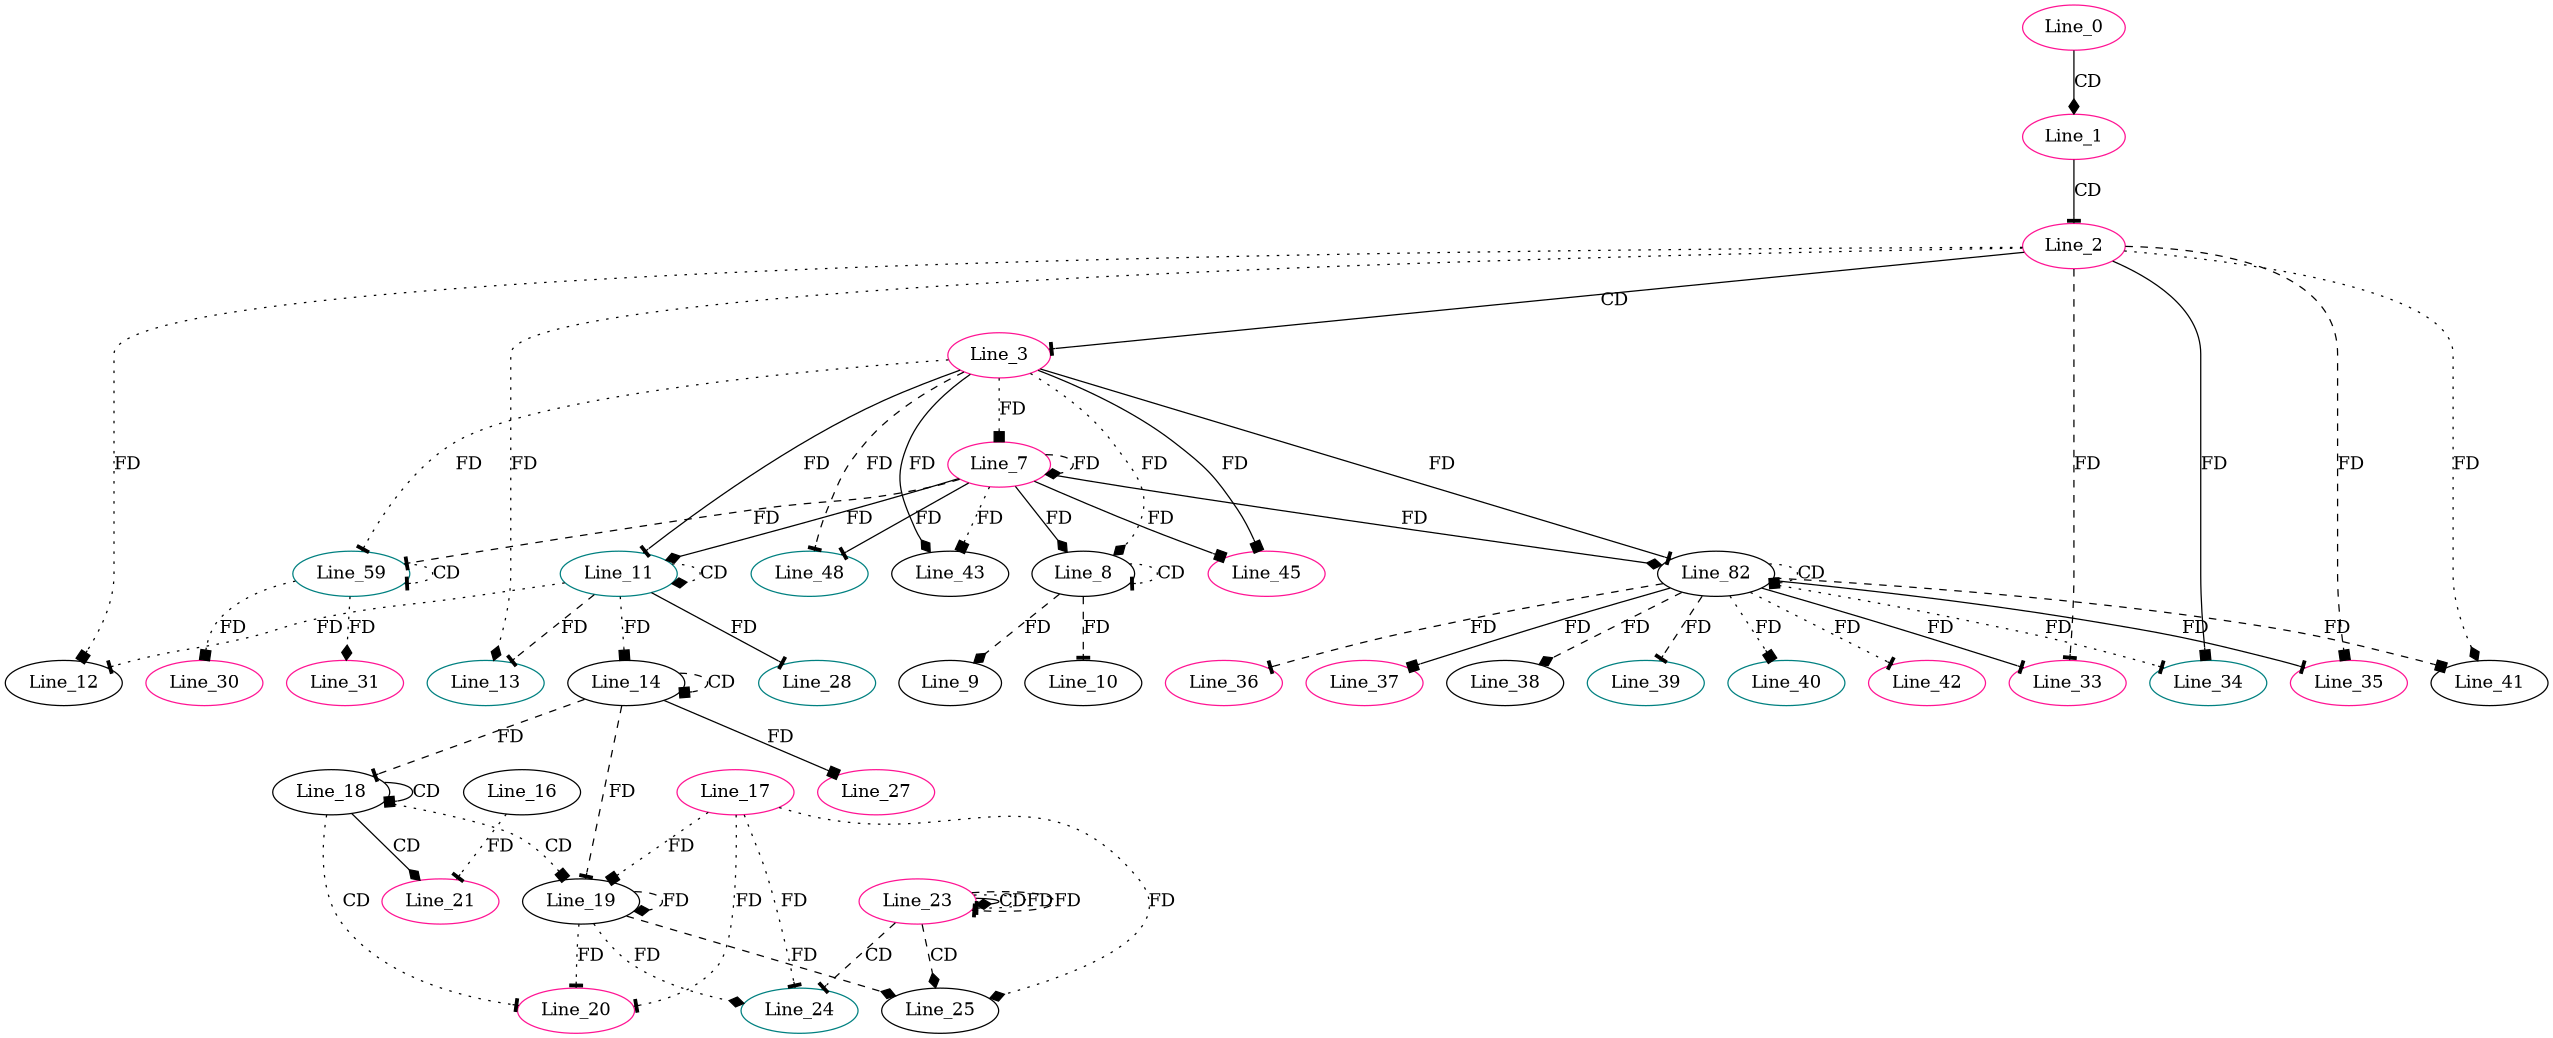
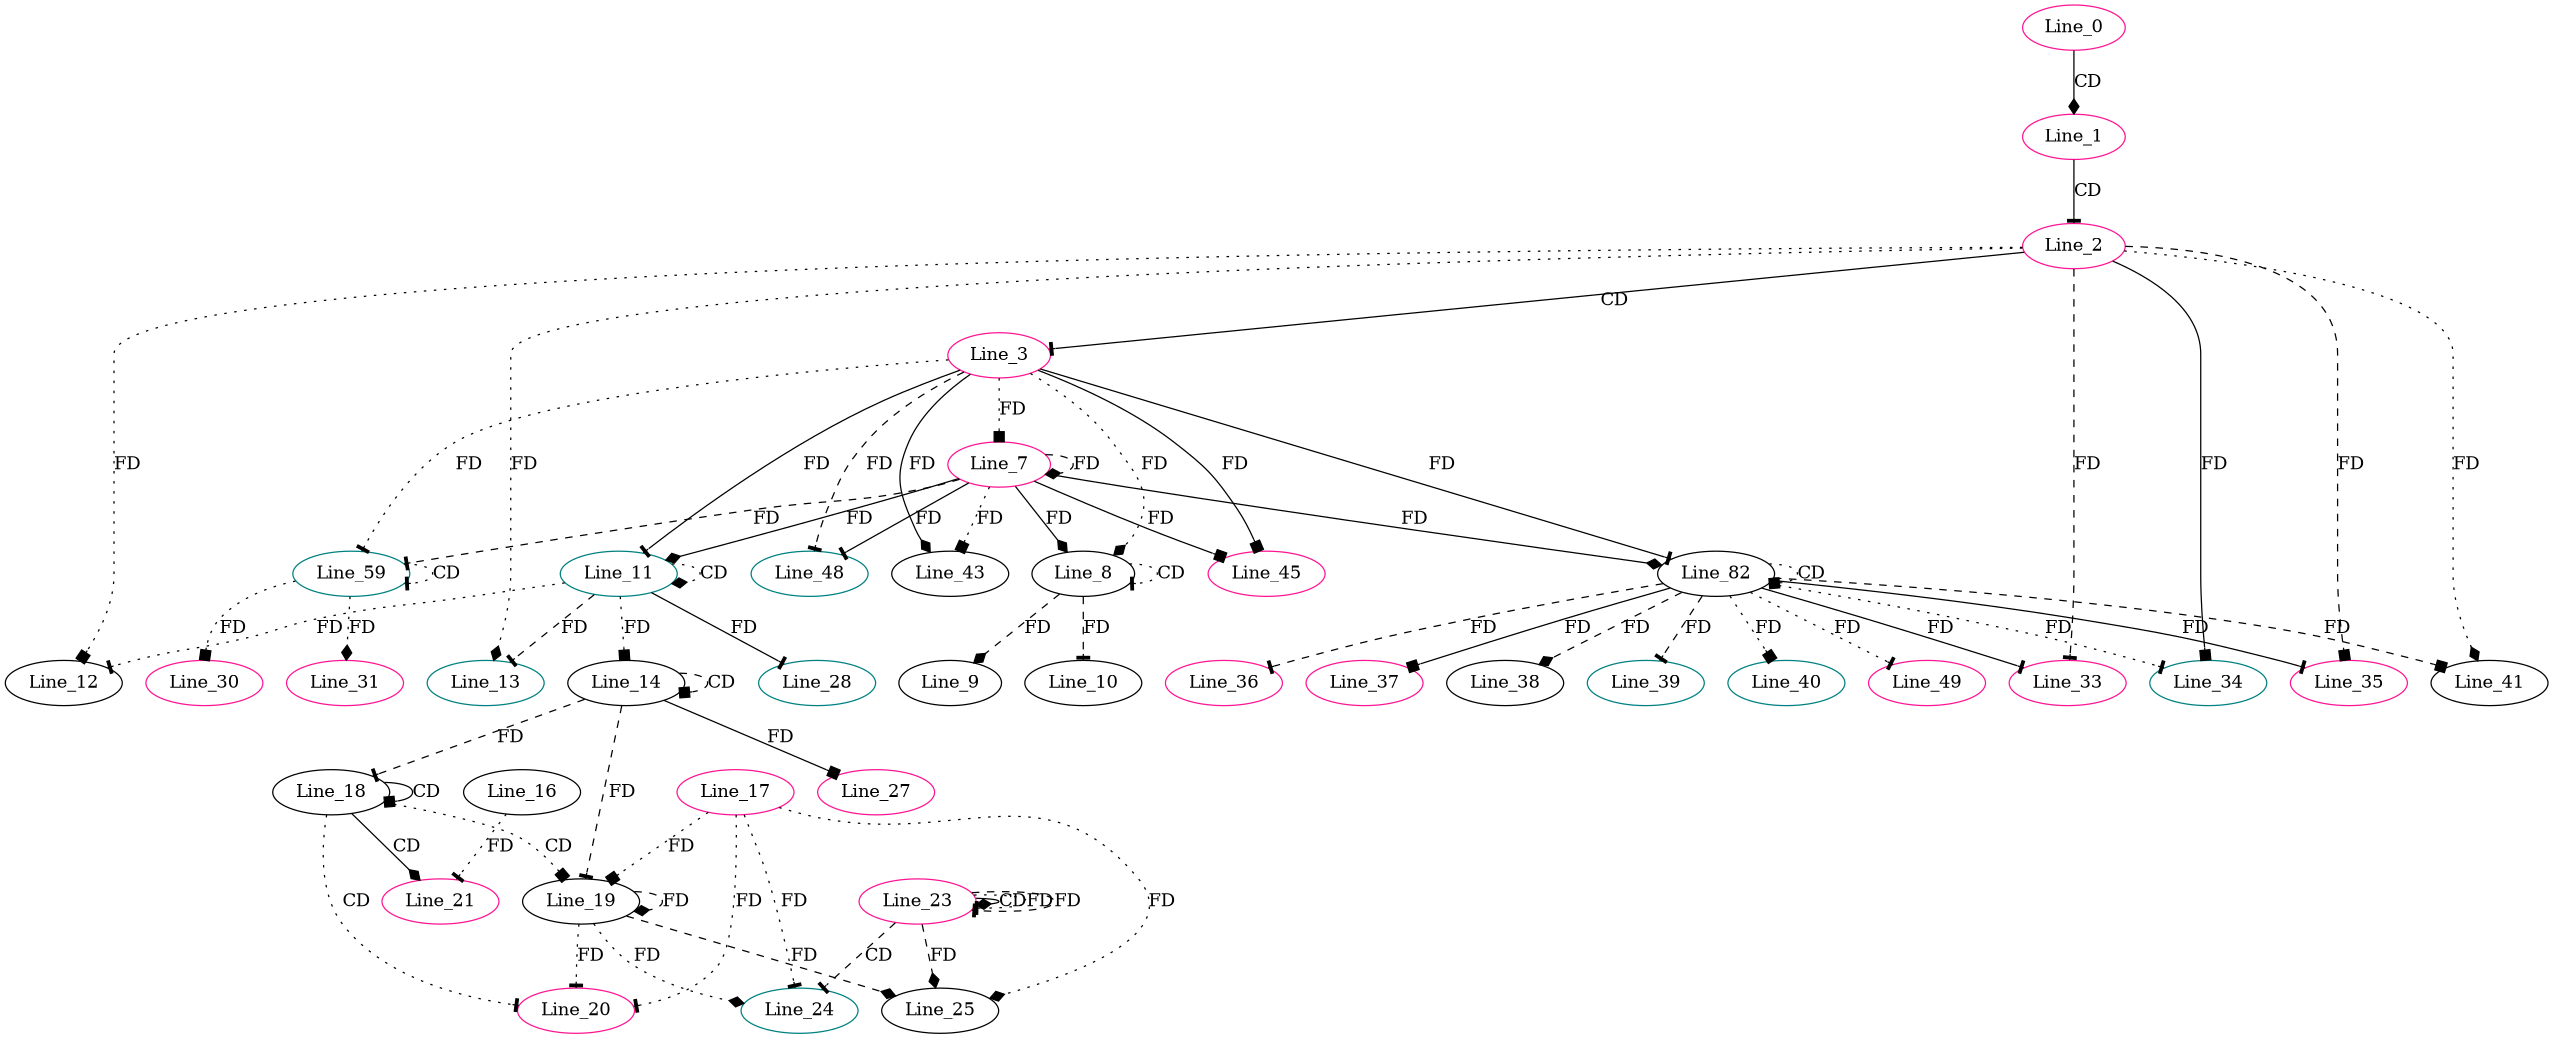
node "Line_42": label "Line_42" -> "Line_49"
edge "Line_23" -> "Line_25": label "CD" -> "FD"
